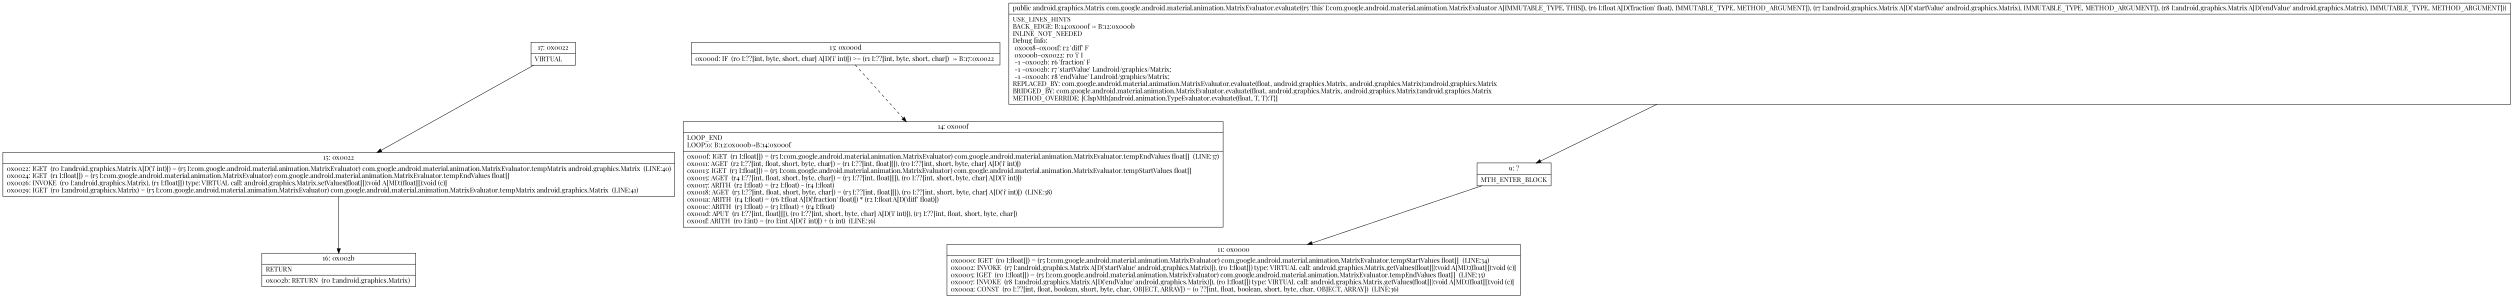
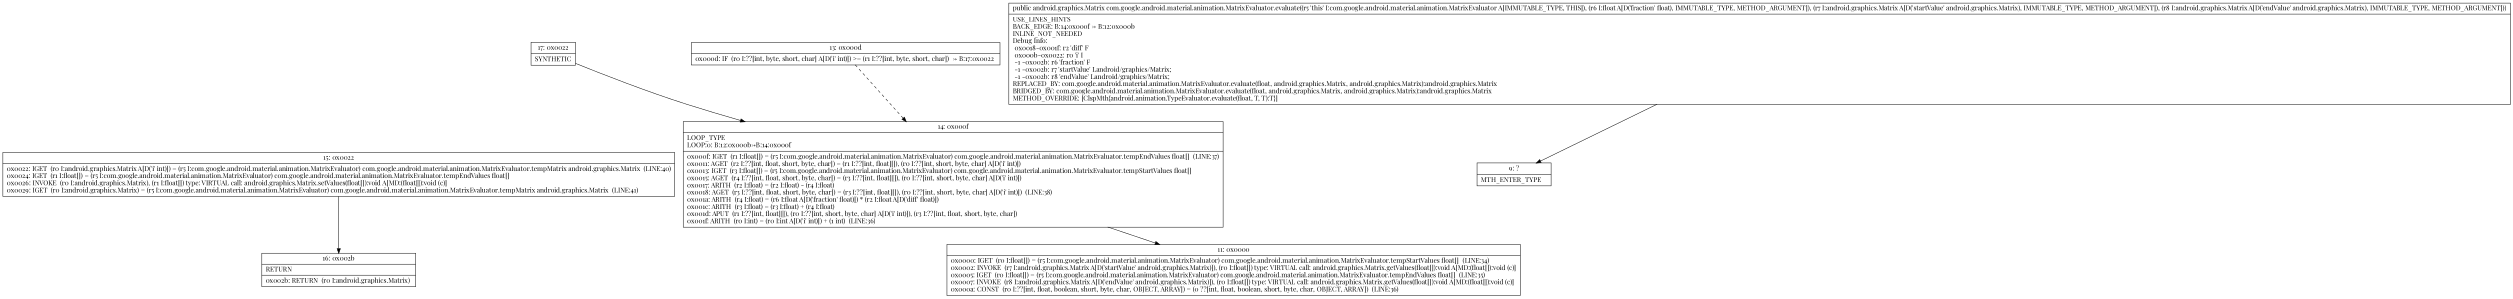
node "17: 0x0022": text "VIRTUAL" -> "SYNTHETIC"
edge "17: 0x0022" -> "15: 0x0022": now "17: 0x0022" -> "14: 0x000f"
node "14: 0x000f": text "LOOP_END" -> "LOOP_TYPE"
node "9: ?": text "MTH_ENTER_BLOCK" -> "MTH_ENTER_TYPE"
edge "9: ?" -> "11: 0x0000": now "14: 0x000f" -> "11: 0x0000"
